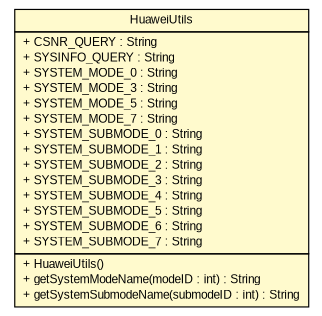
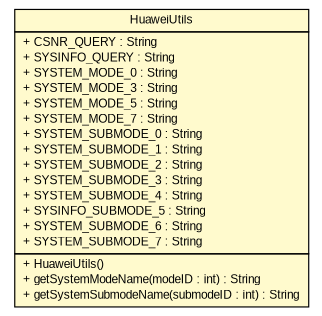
node "HuaweiUtils": text "+ SYSTEM_SUBMODE_5 : String" -> "+ SYSINFO_SUBMODE_5 : String"
